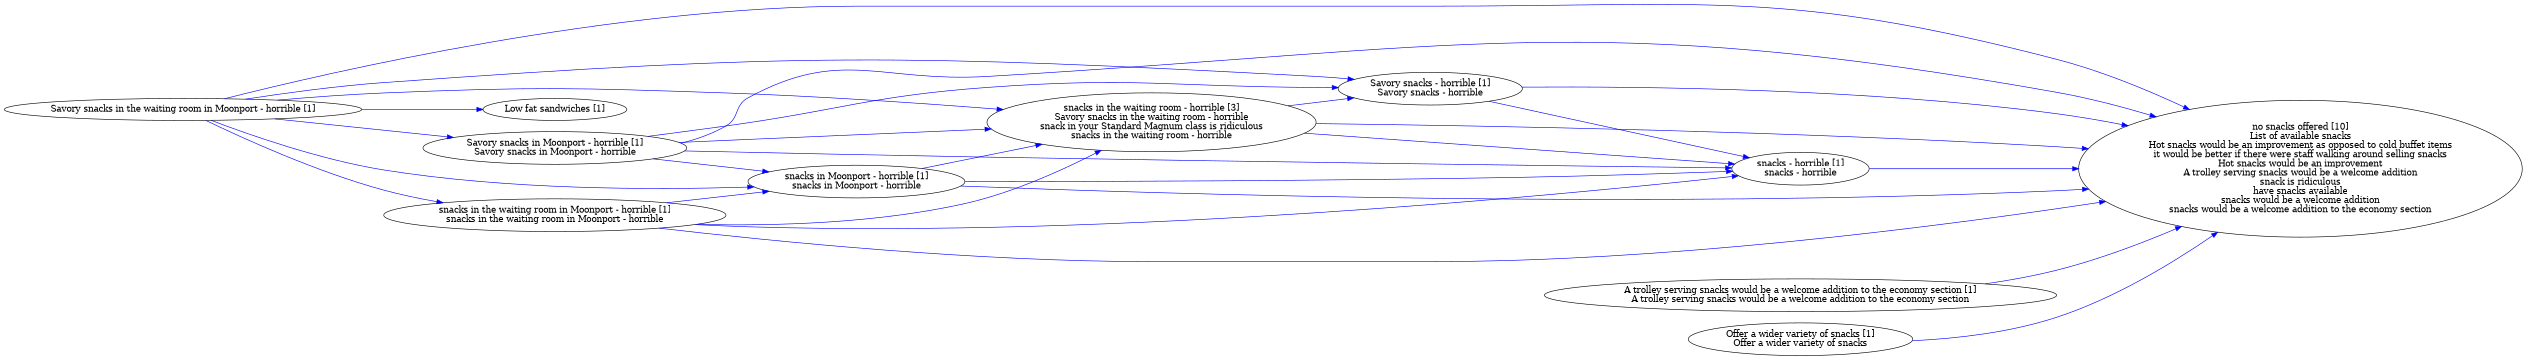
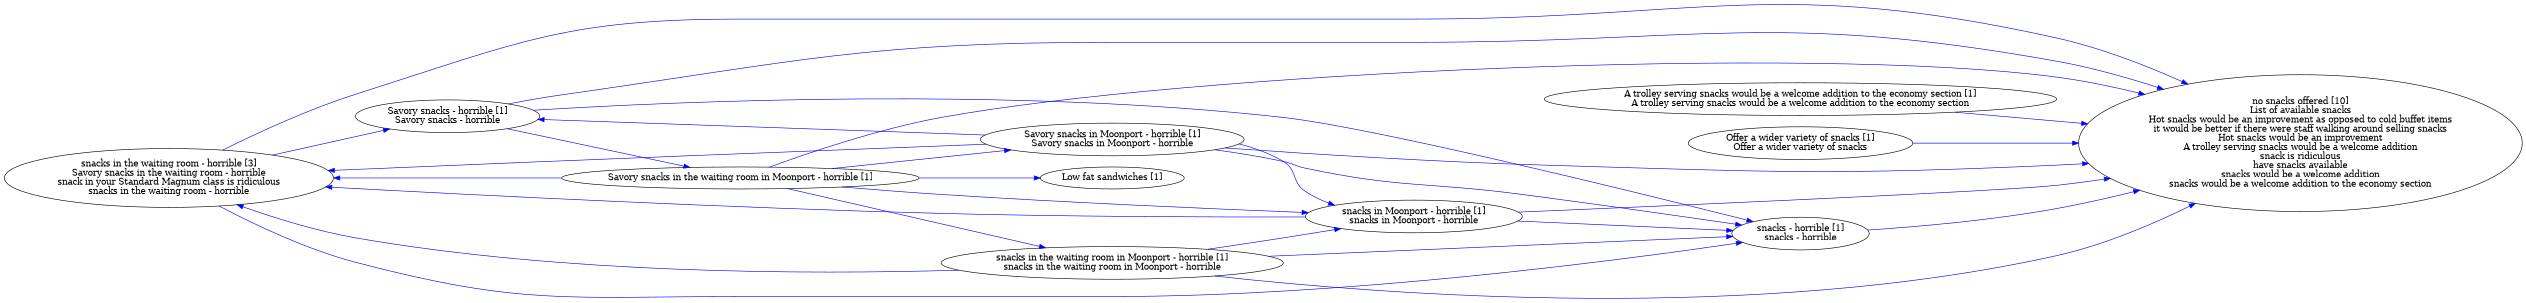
edge "Savory snacks in the waiting room in Moonport - horrible [1]" -> "Savory snacks - horrible [1] Savory snacks - horrible": reversed
